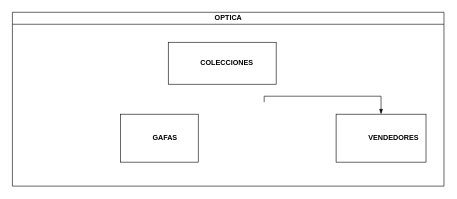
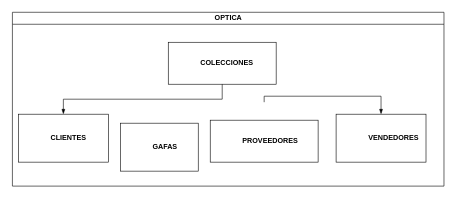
edge "COLECCIONES" -> "CLIENTES": added
node "CLIENTES": added
node "GAFAS": moved (159, 138) -> (159, 147)
node "PROVEEDORES": added
